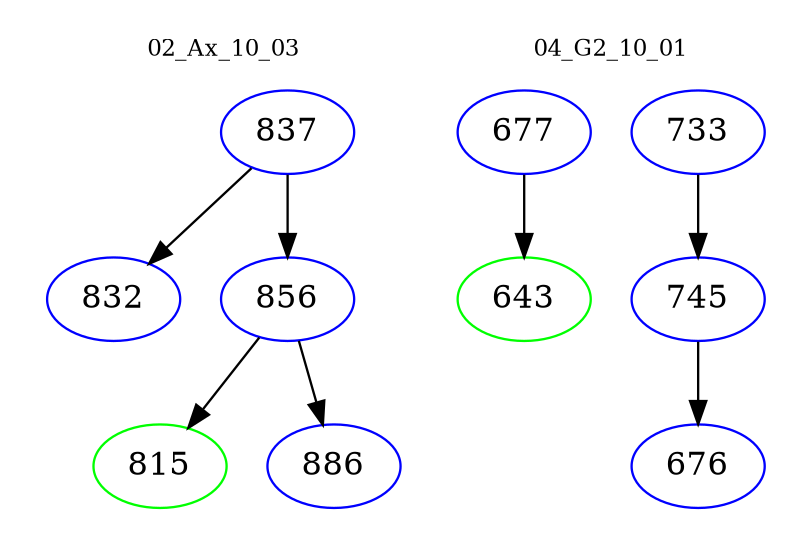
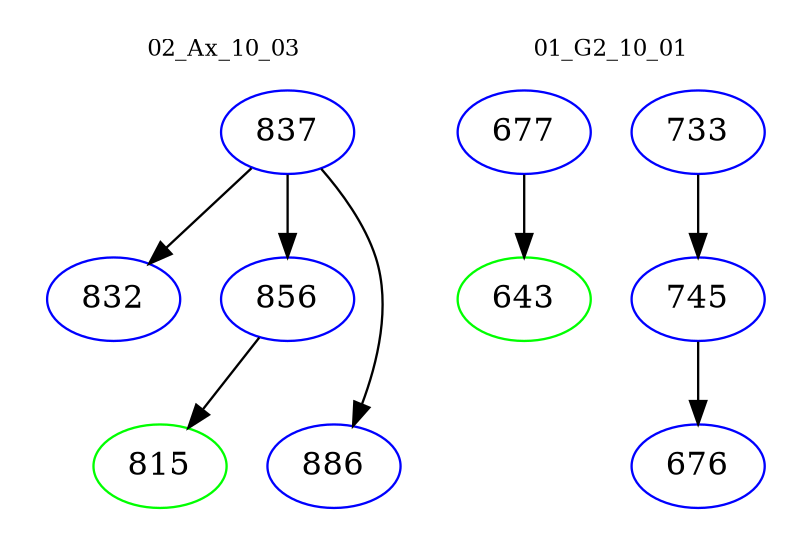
cluster "04_G2_10_01": label "04_G2_10_01" -> "01_G2_10_01"
edge "856" -> "886": now "837" -> "886"
